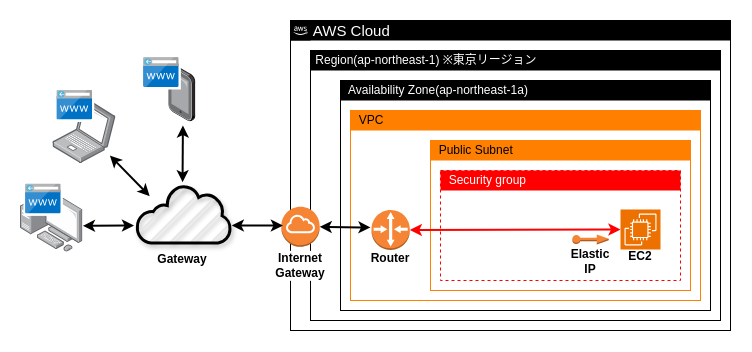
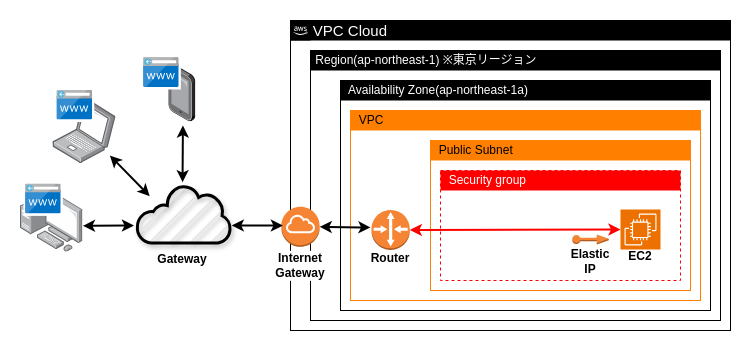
node "AWS Cloud": label "AWS Cloud" -> "VPC Cloud"
